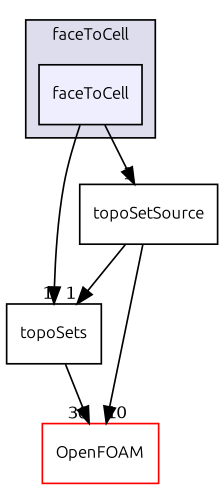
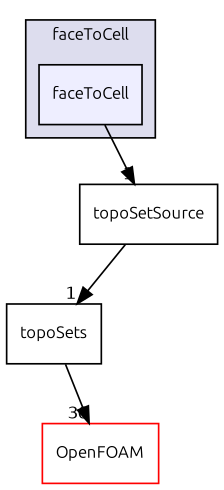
edge "faceToCell" -> "topoSets": removed
edge "topoSetSource" -> "OpenFOAM": removed
